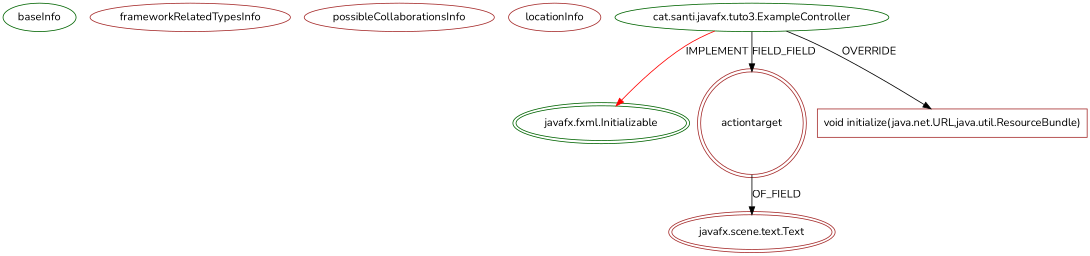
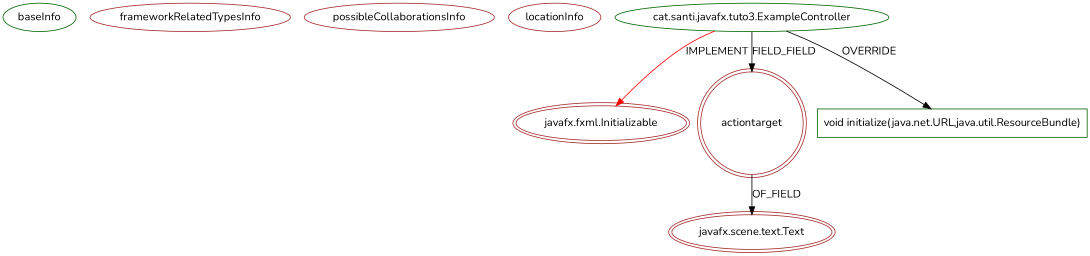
node "javafx.fxml.Initializable": color darkgreen -> brown
node "void initialize(java.net.URL,java.util.ResourceBundle)": color brown -> darkgreen
